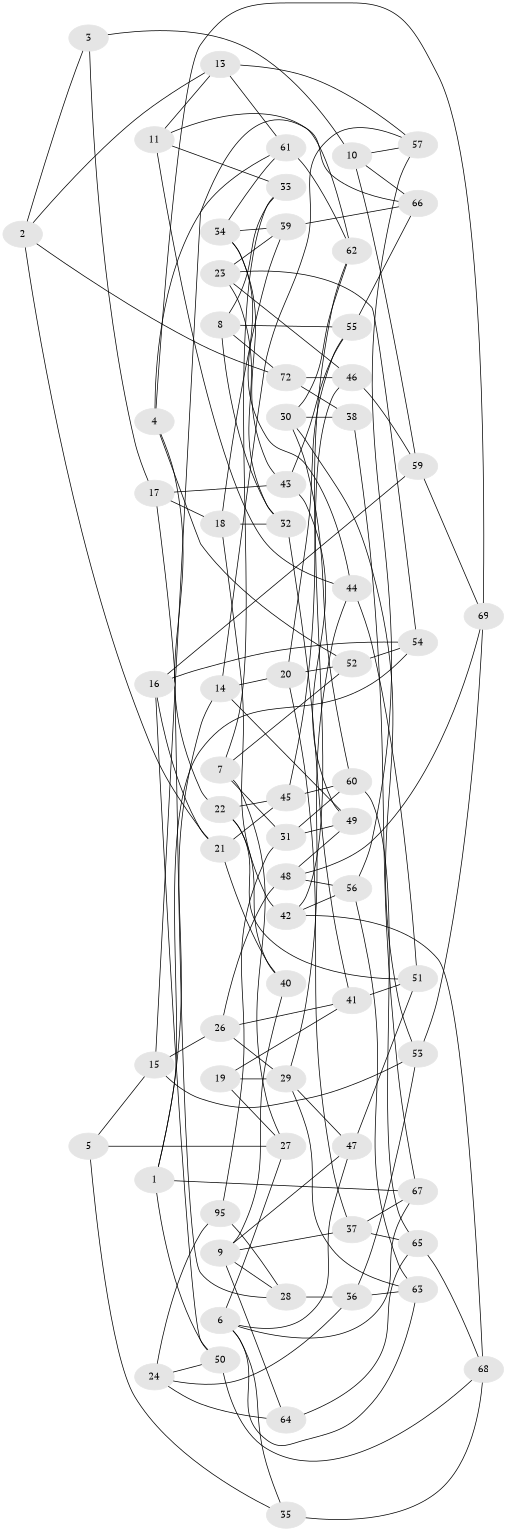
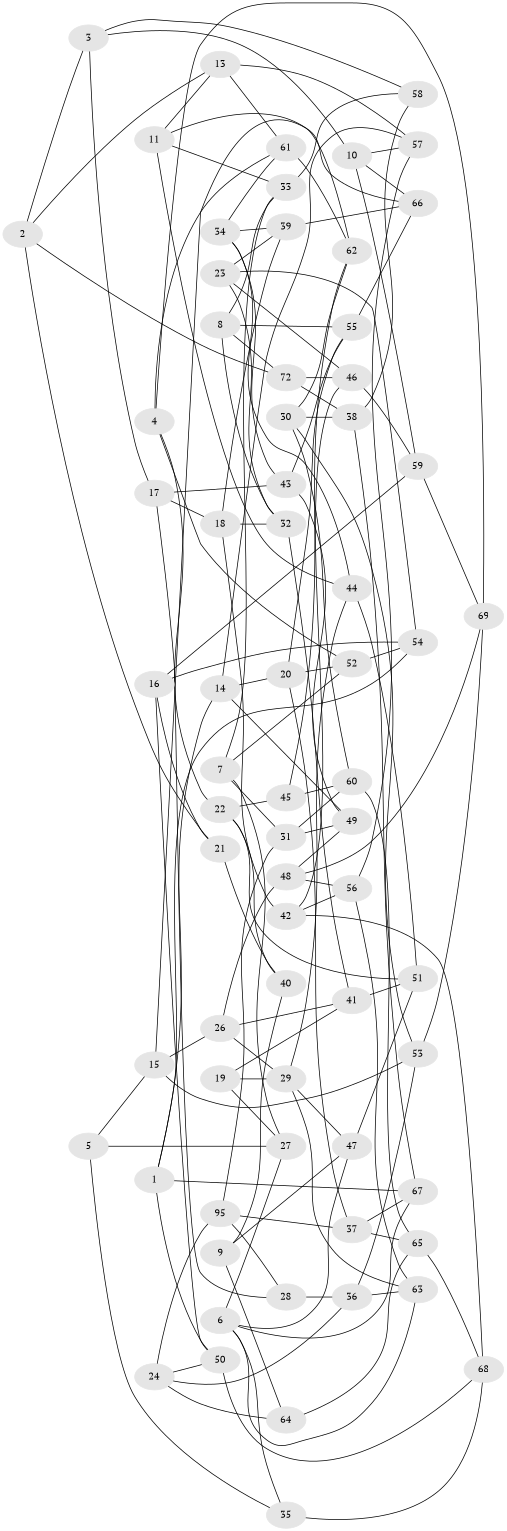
node "58": added
edge "45" -- "21": removed
edge "37" -- "9": now "37" -- "95"
edge "9" -- "28": removed
